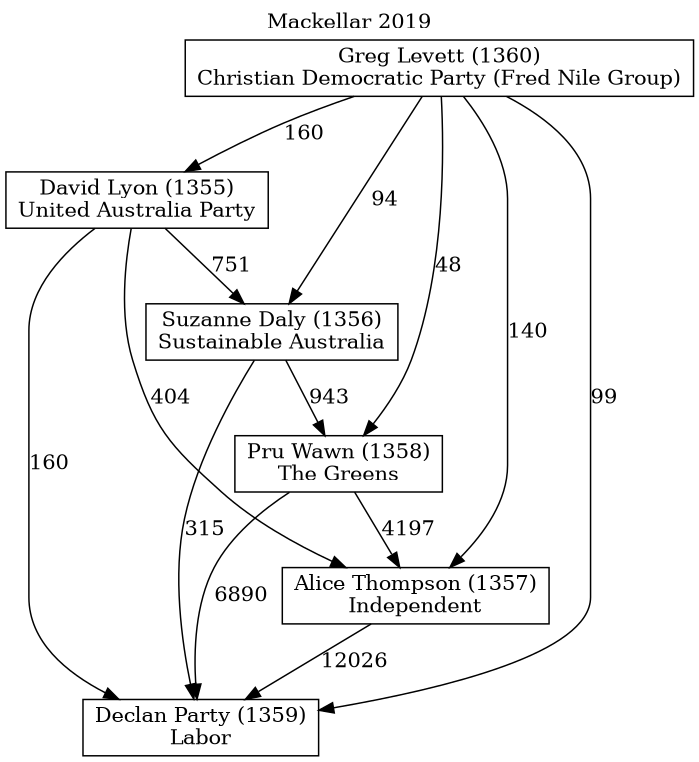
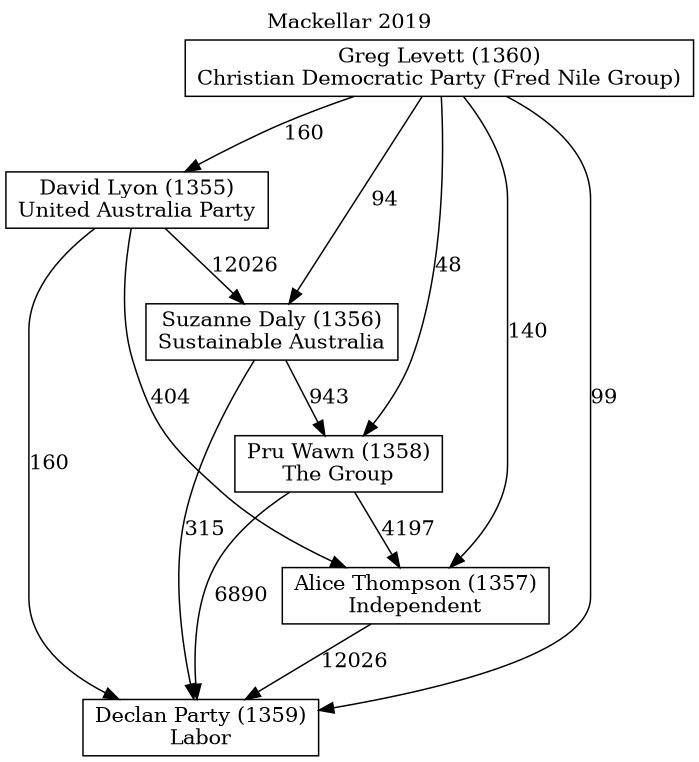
edge "David Lyon (1355) United Australia Party" -> "Suzanne Daly (1356) Sustainable Australia": label "751" -> "12026"
node "Pru Wawn (1358) The Greens": label "Pru Wawn (1358) The Greens" -> "Pru Wawn (1358) The Group"
